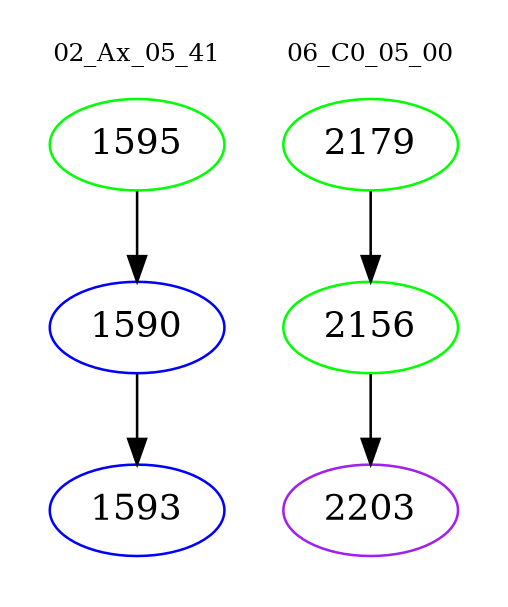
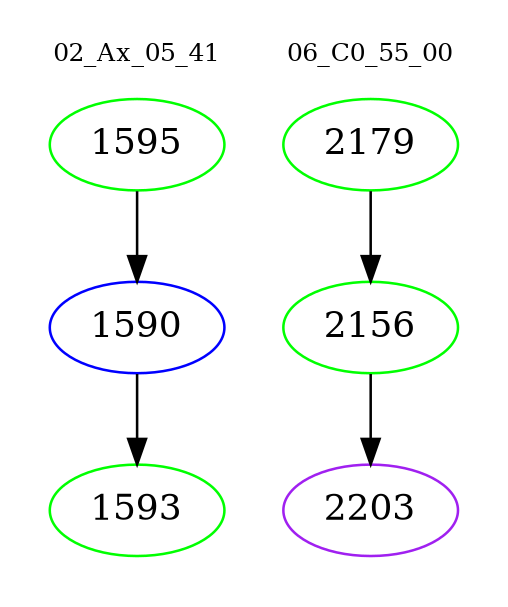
cluster "06_C0_05_00": label "06_C0_05_00" -> "06_C0_55_00"
node "1593": color blue -> green
